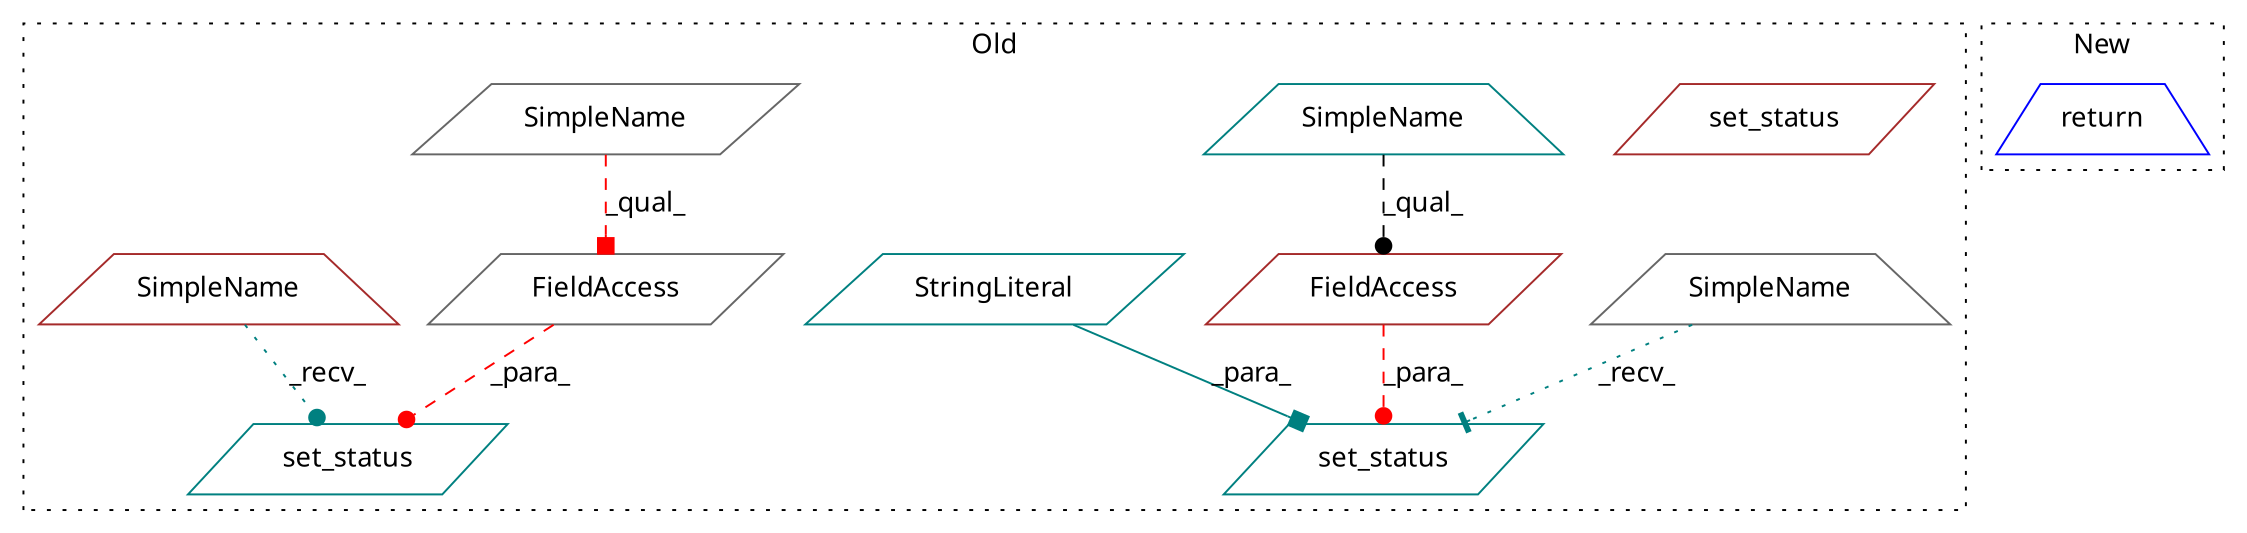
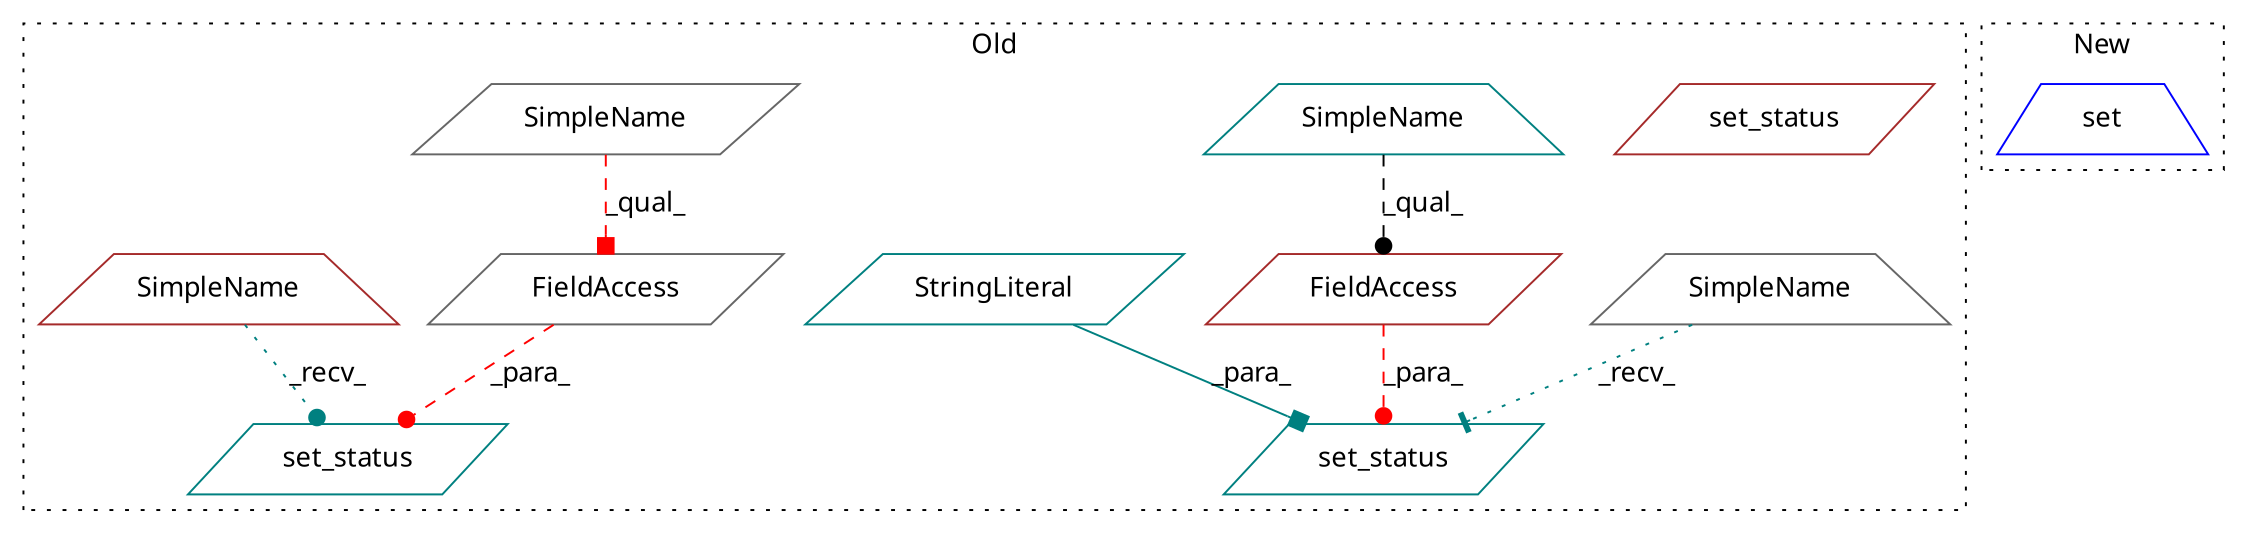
node "return": label "return" -> "set"
